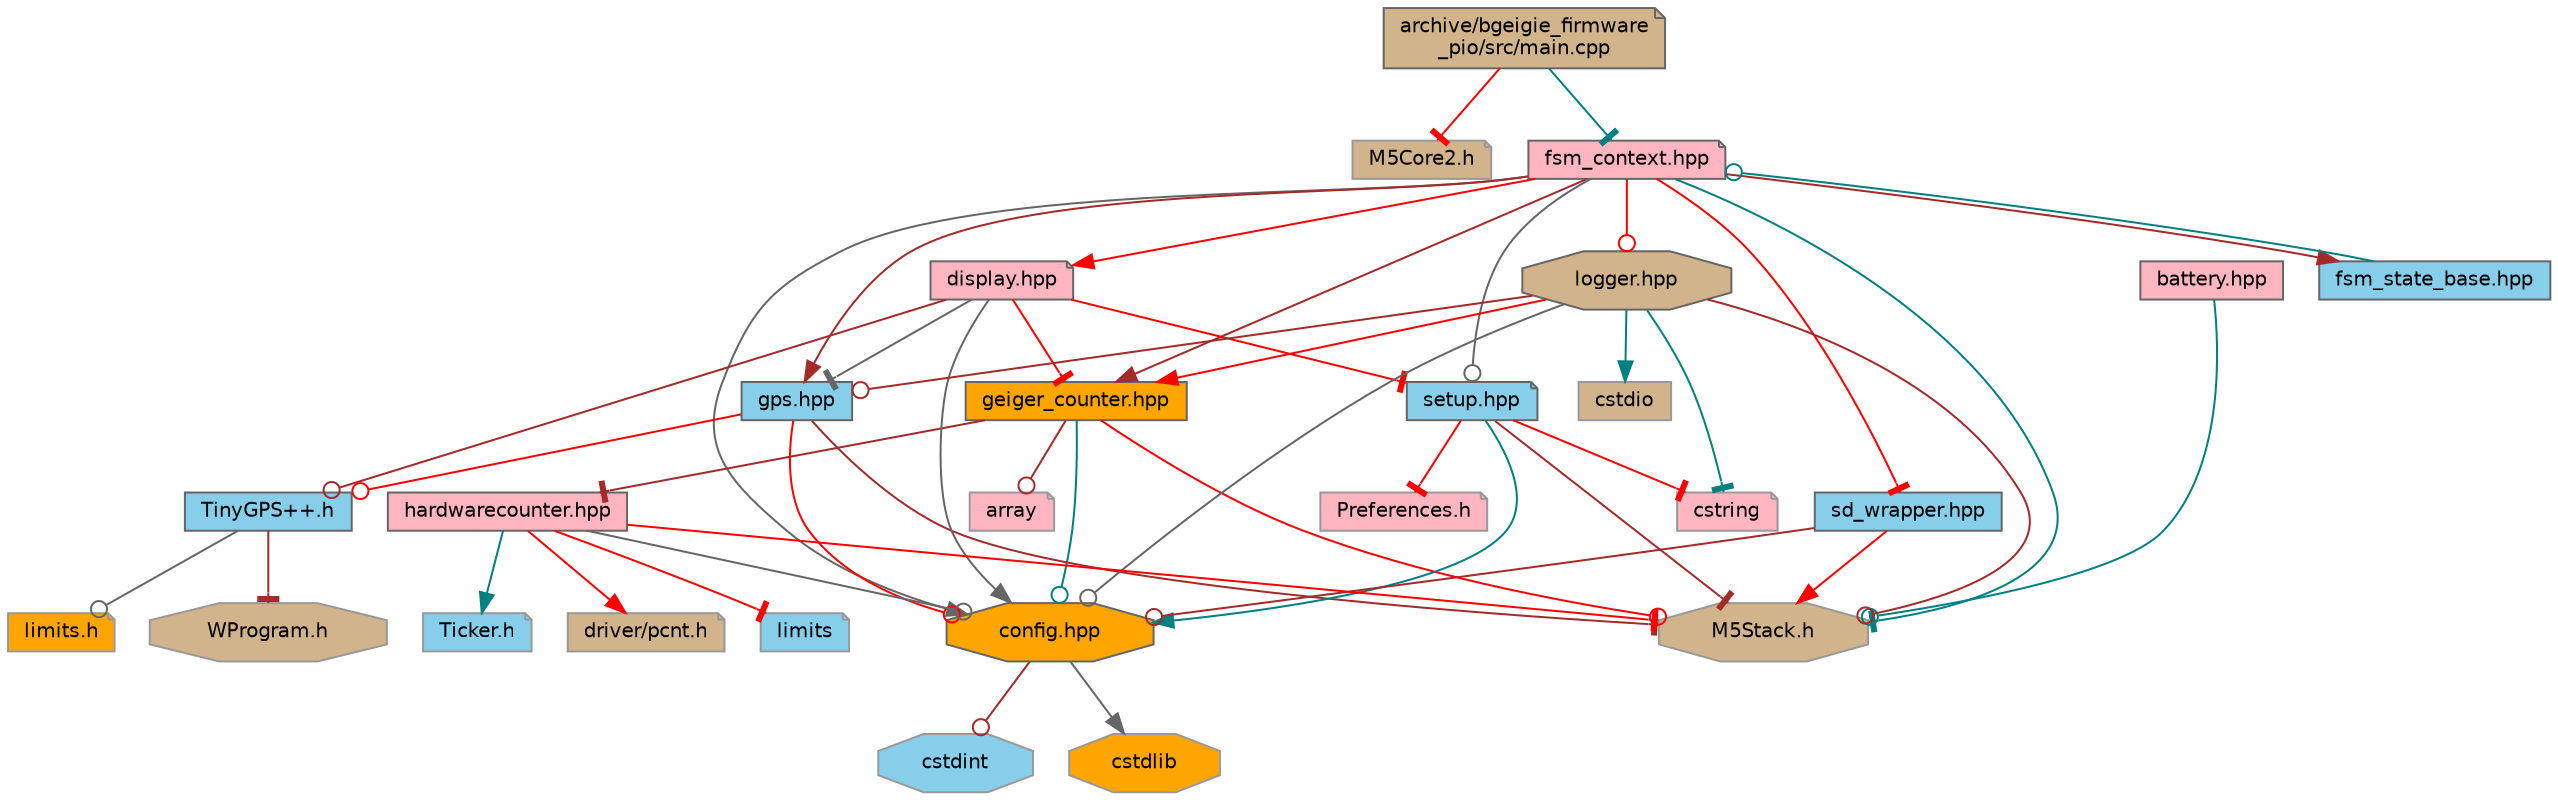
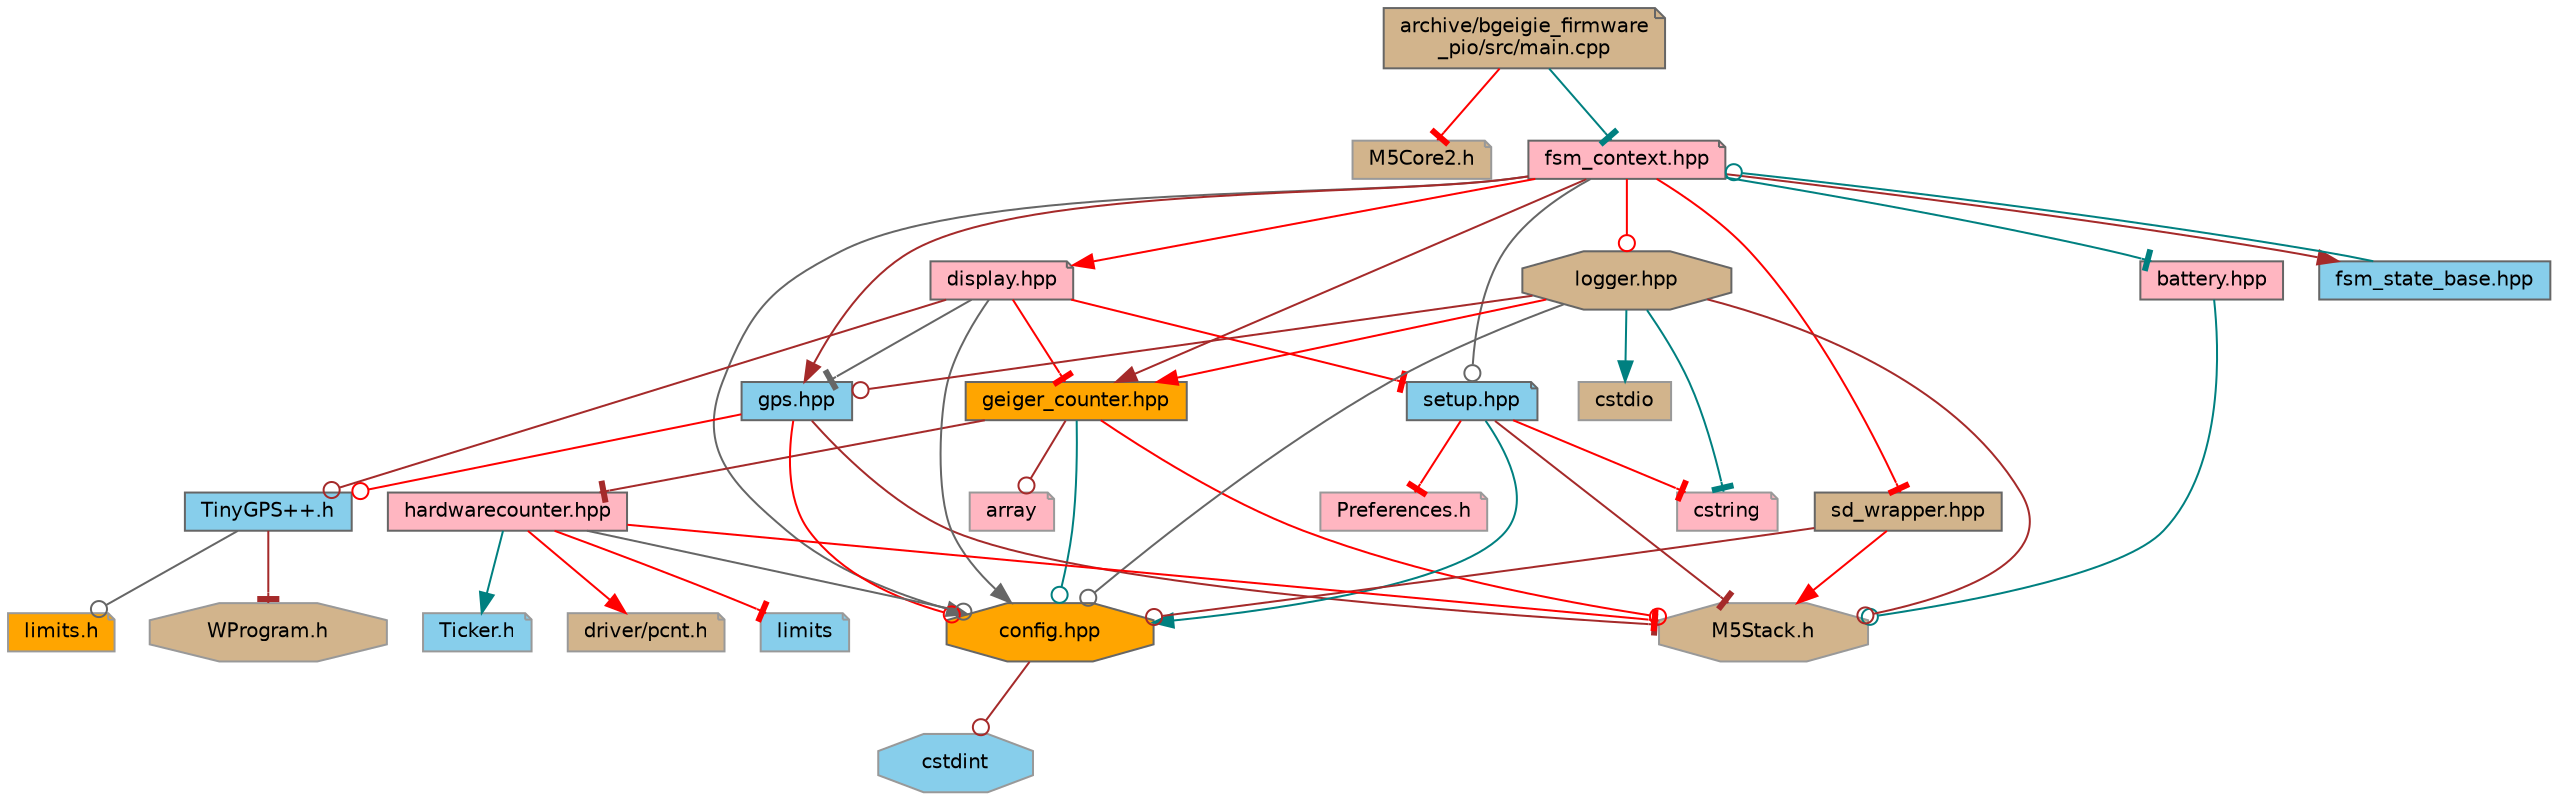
edge "fsm_context.hpp" -> "M5Stack.h": now "fsm_context.hpp" -> "battery.hpp"
node "sd_wrapper.hpp": fillcolor skyblue -> tan
node "cstdlib": removed
